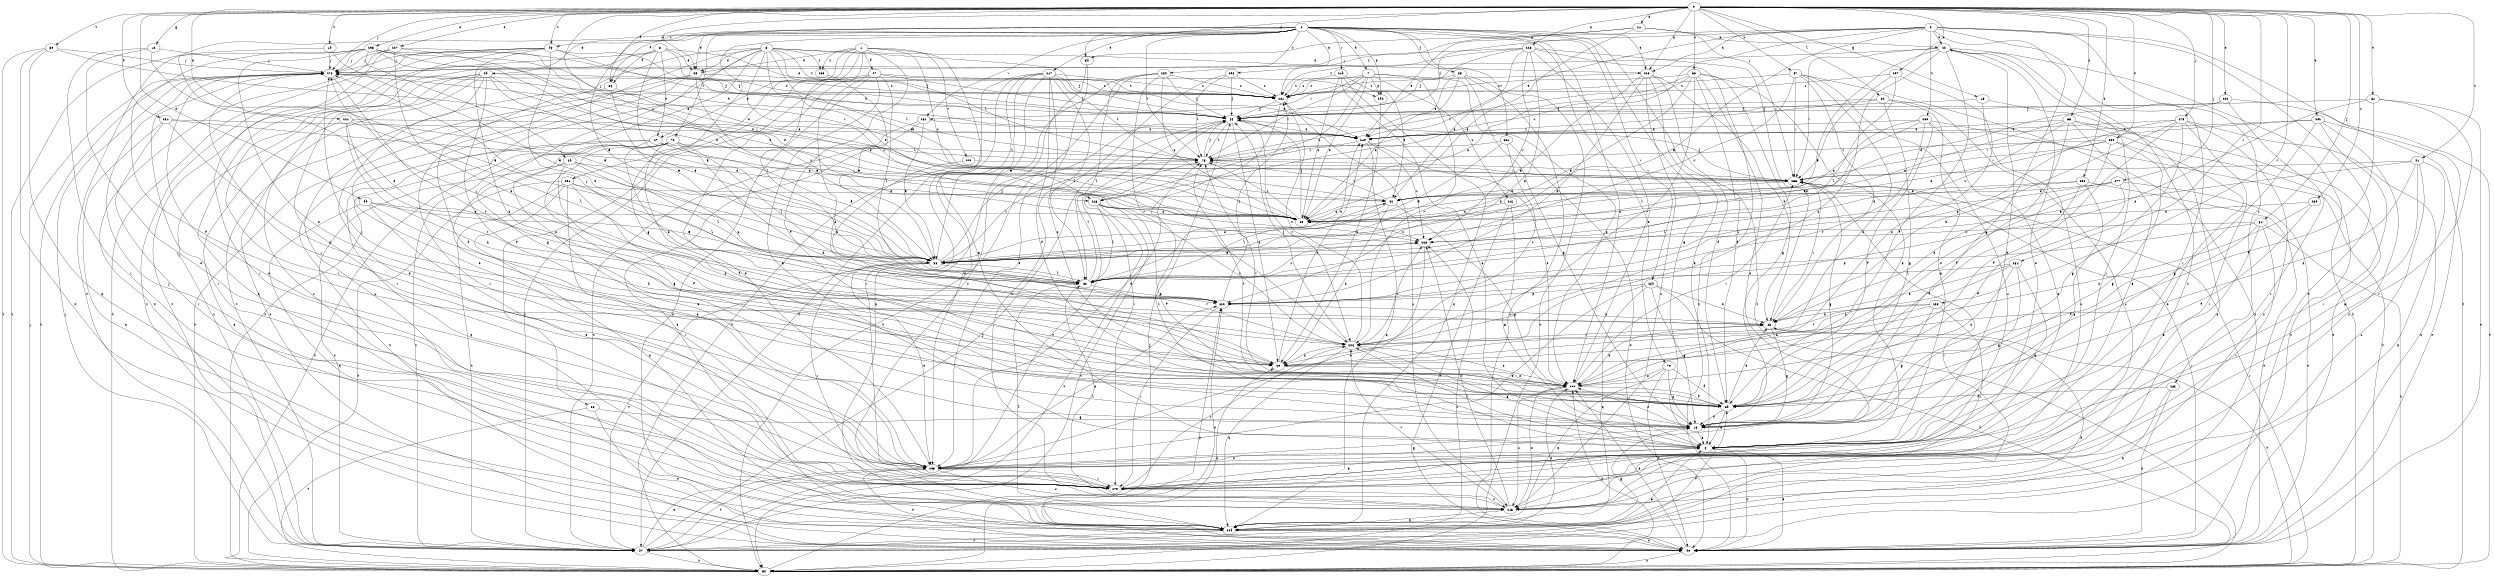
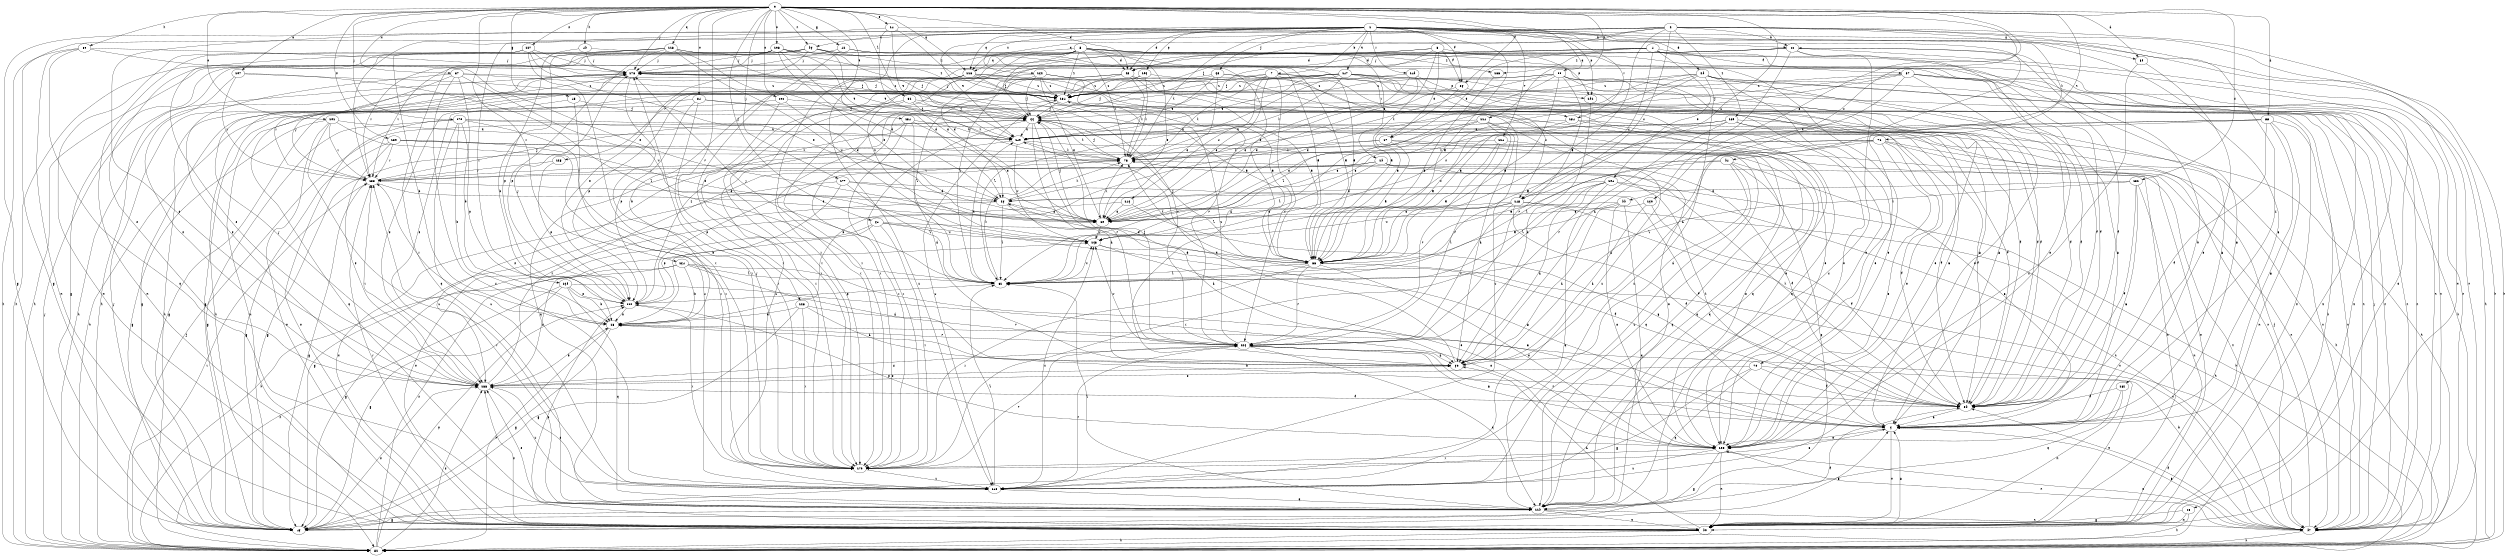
edge "145" -> "163": added, label "w"
edge "12" -> "33": removed, label "e"
edge "39" -> "46": reversed
